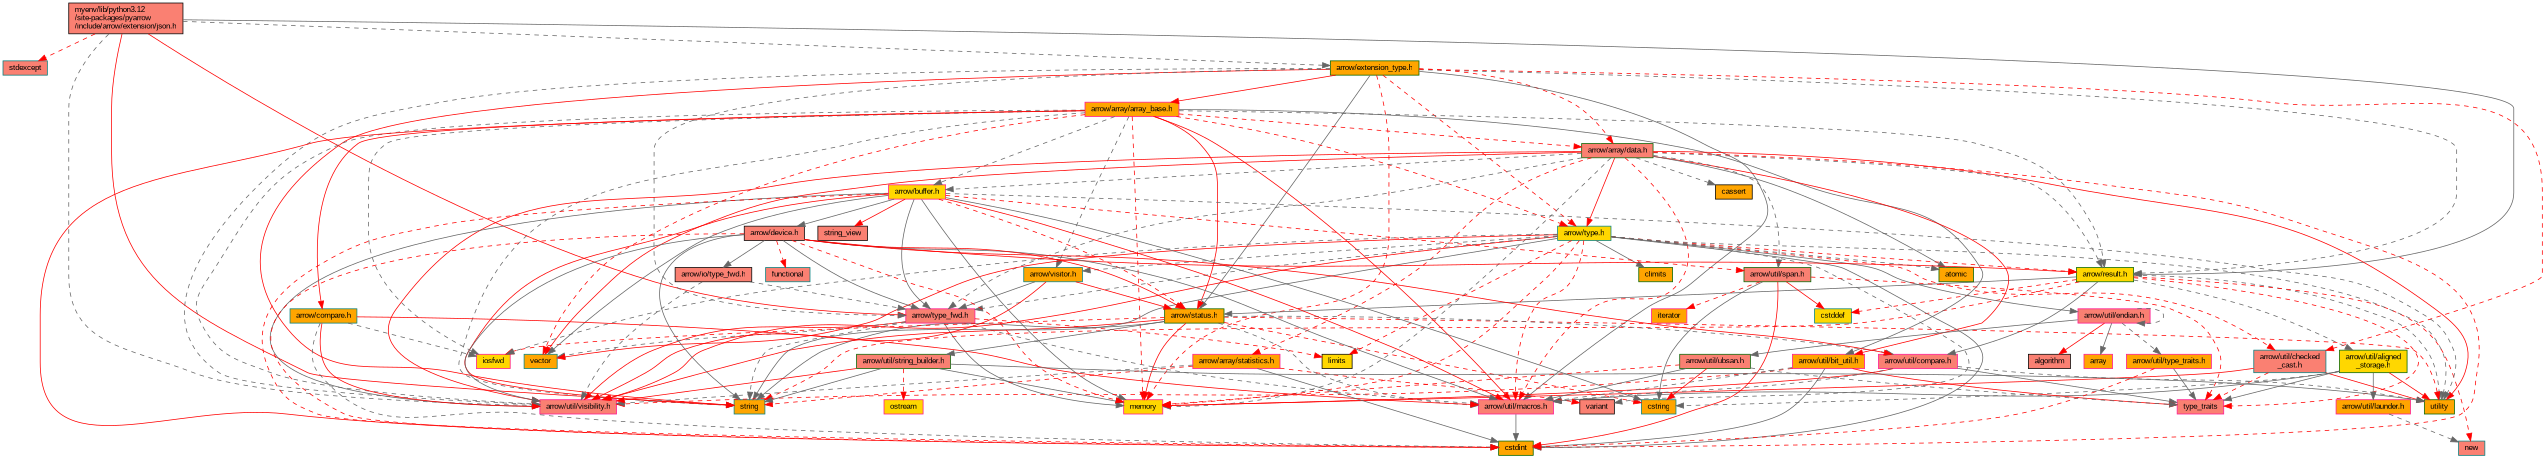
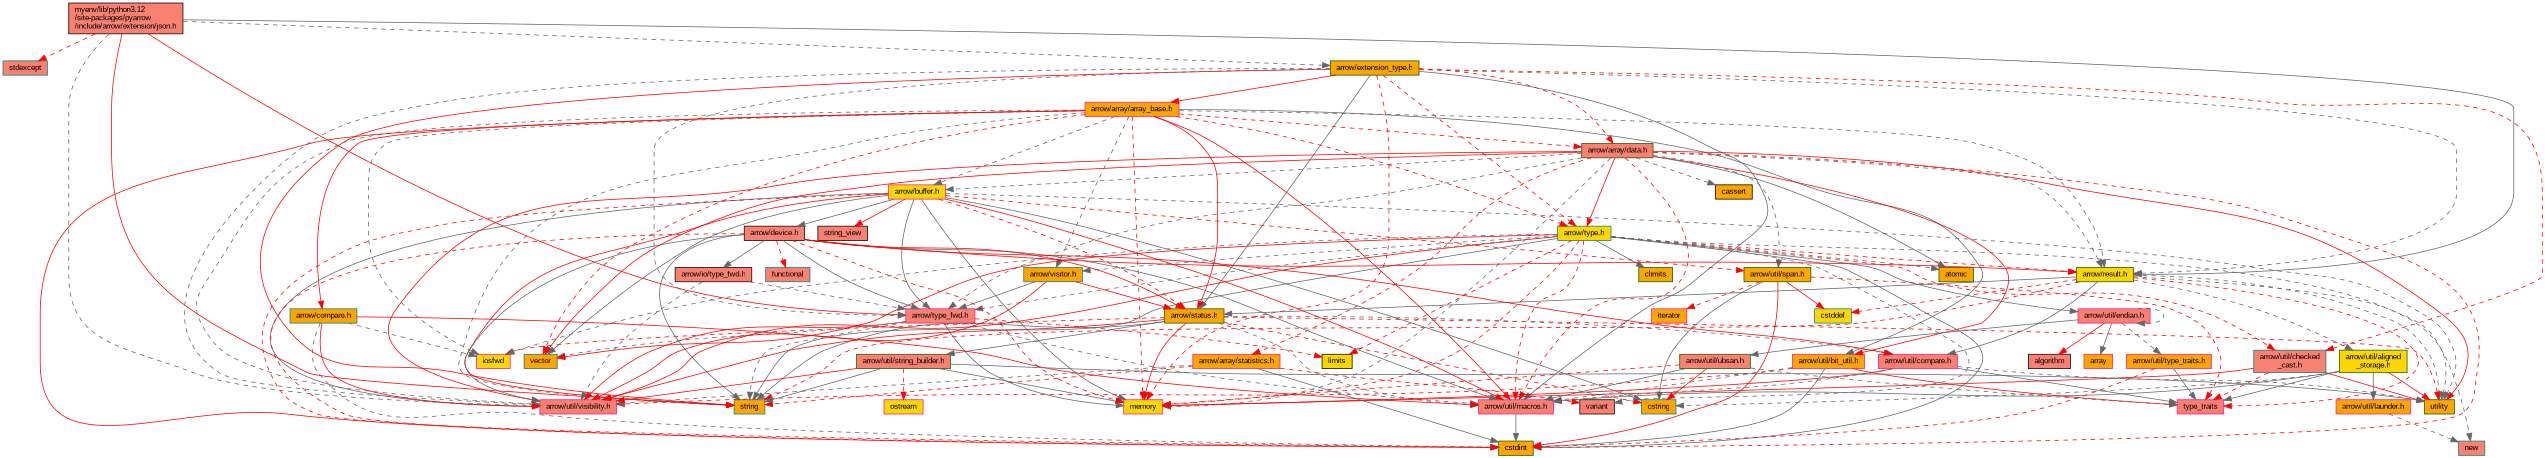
node "arrow/util/span.h": fillcolor salmon -> orange
edge "arrow/result.h" -> "new": color red -> gray40
